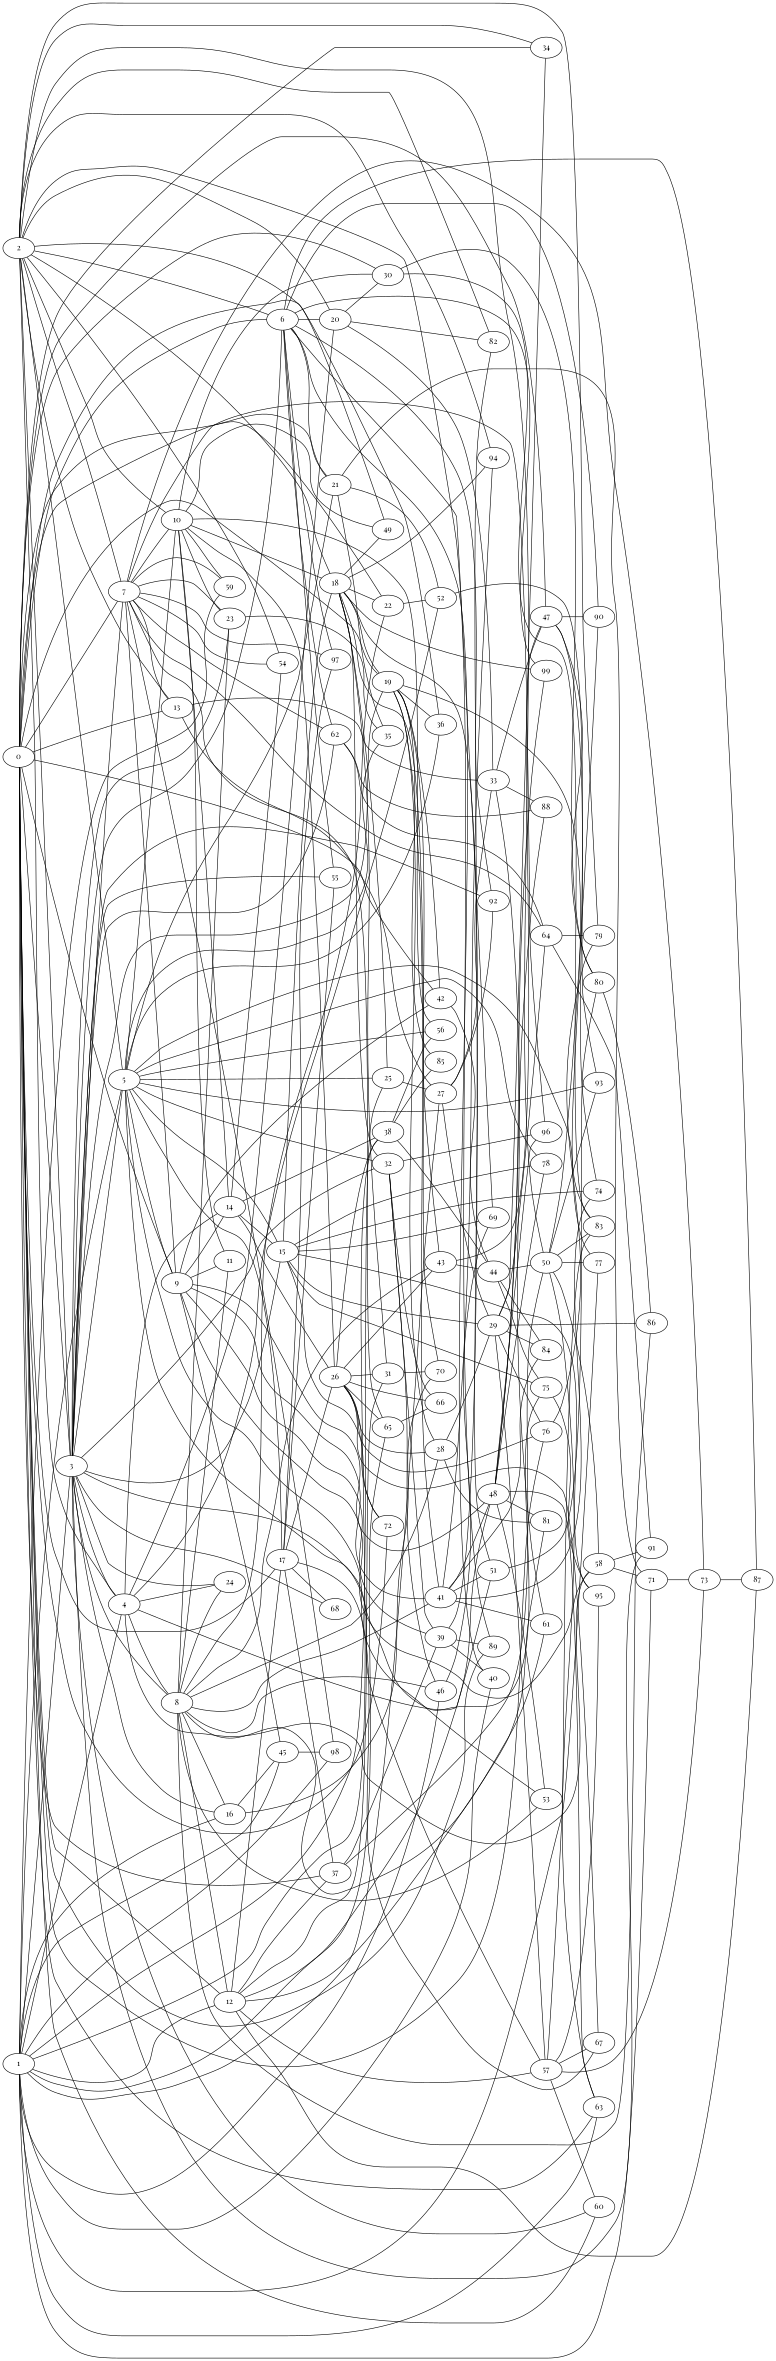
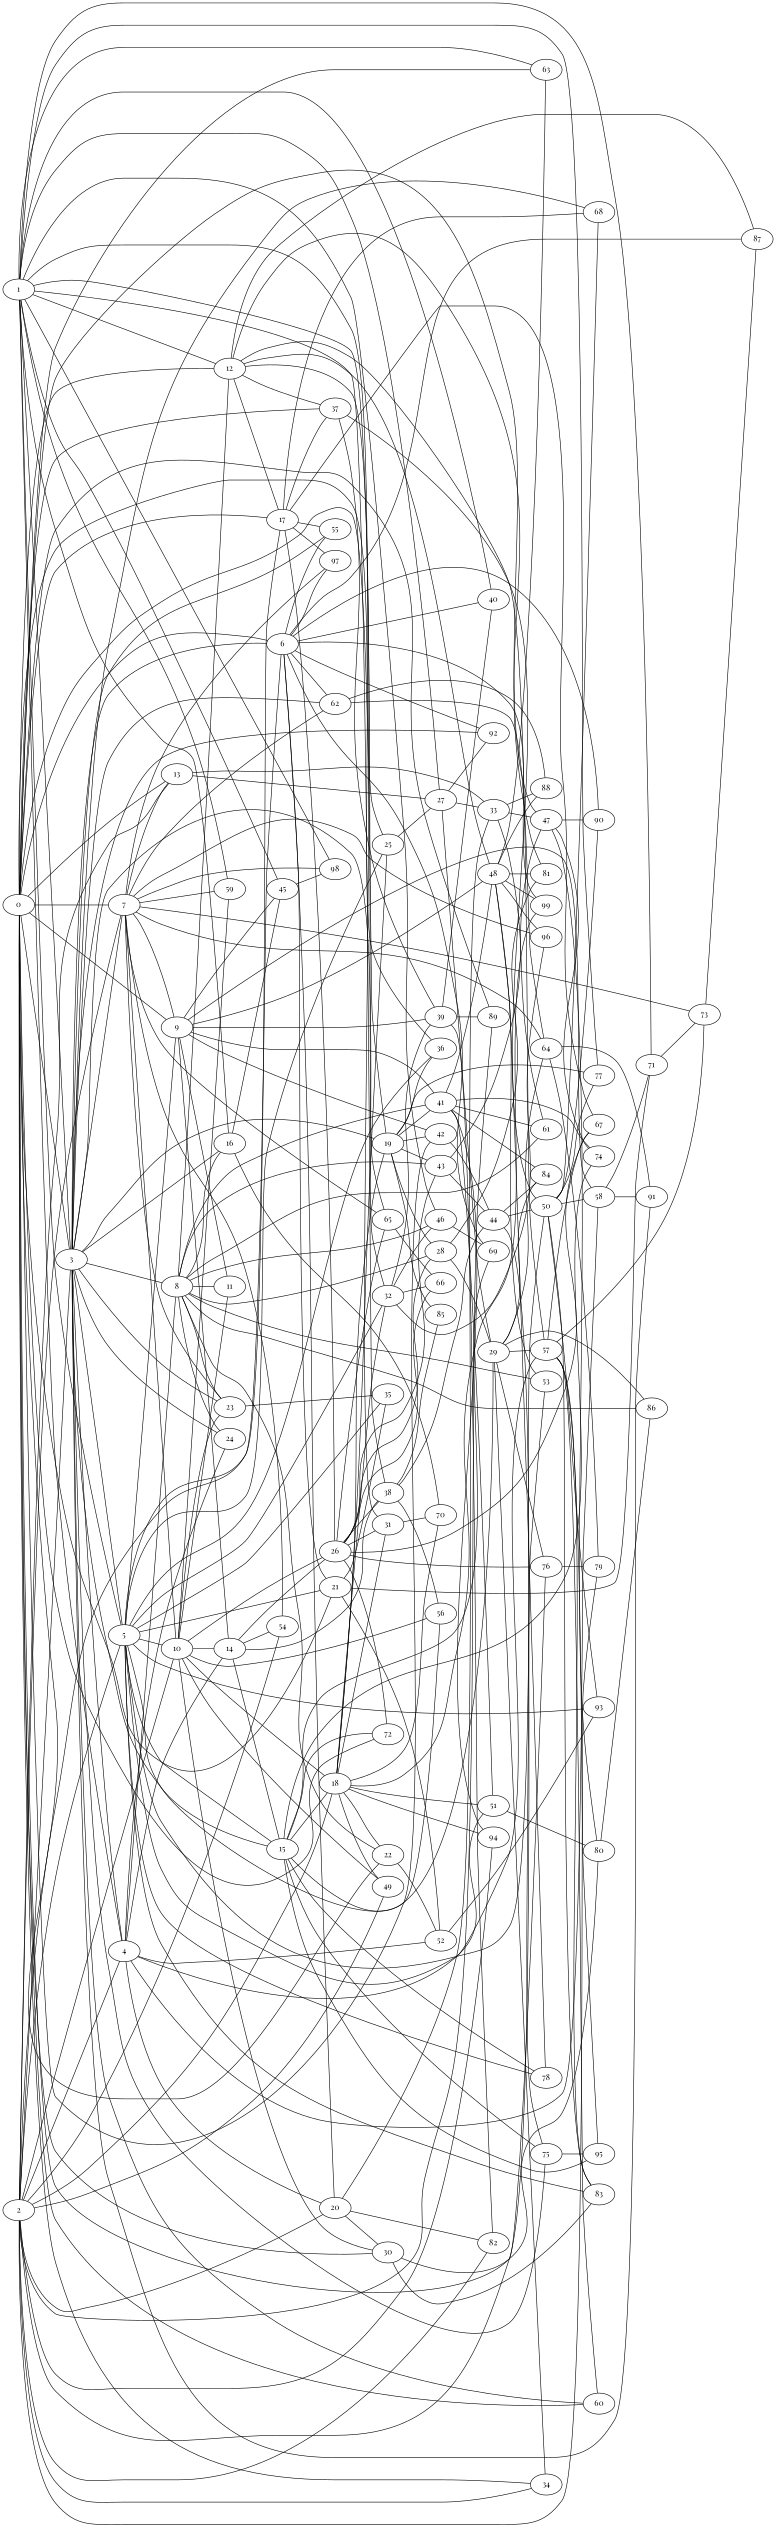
edge "50" -- "63": now "50" -- "68"
